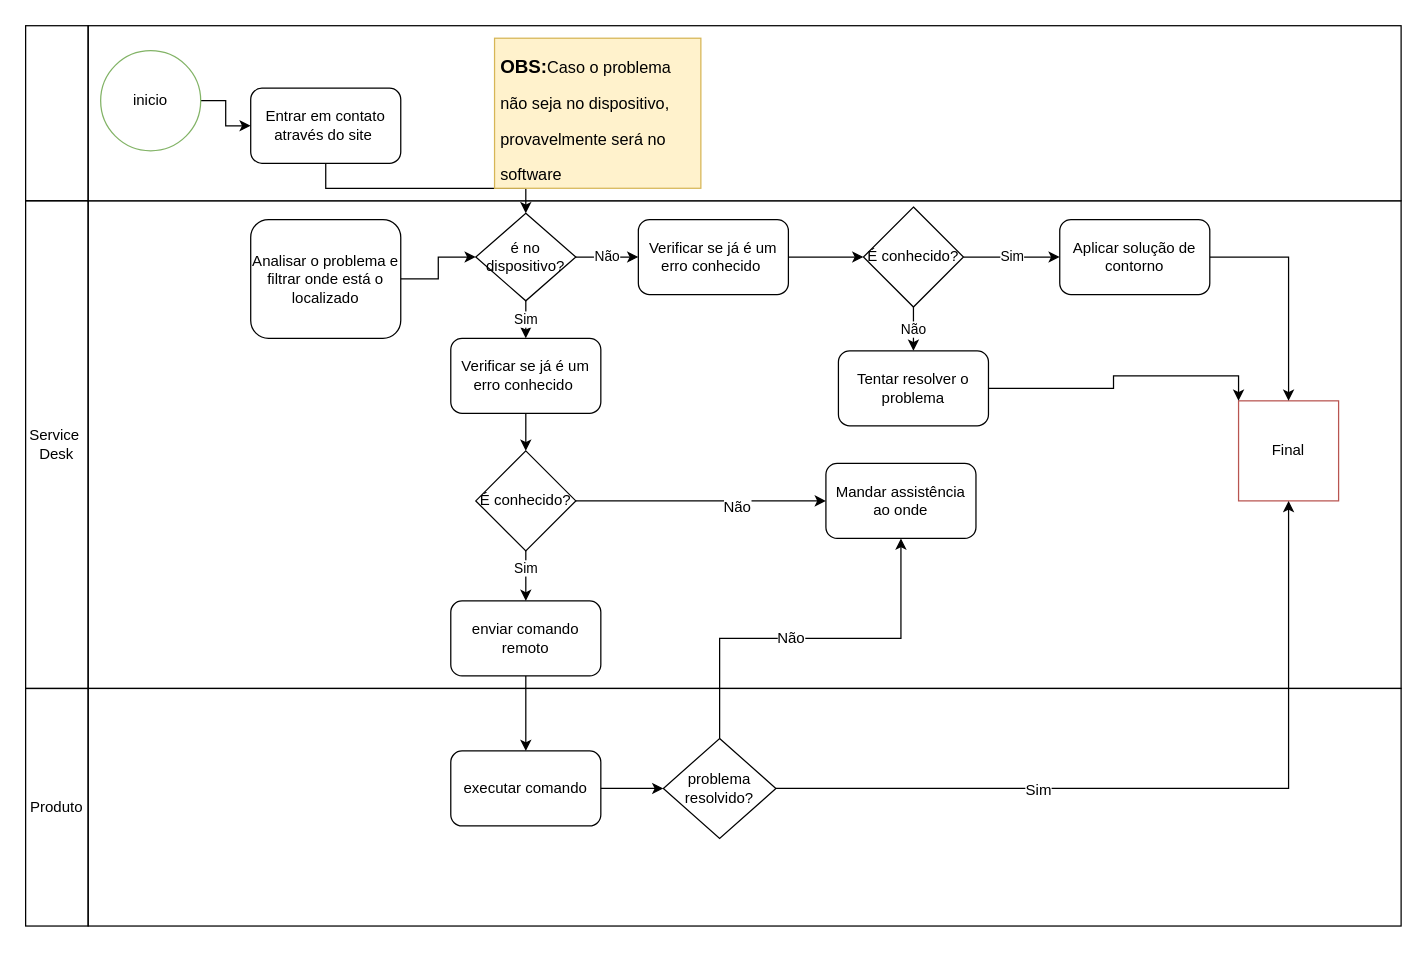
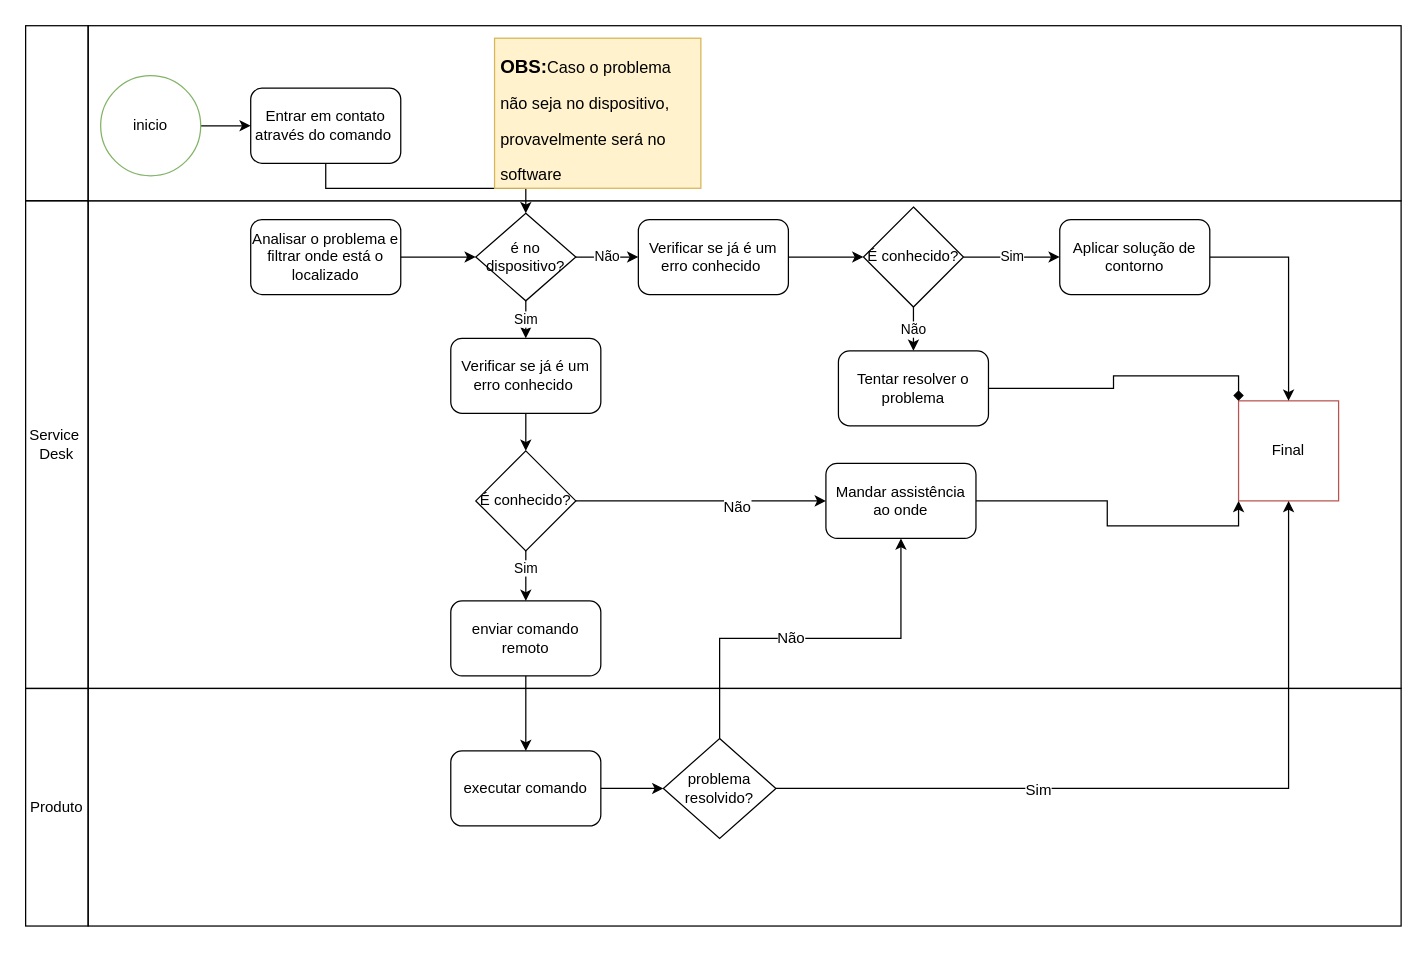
node "inicio": moved (151, 101) -> (151, 126)
node "Entrar em contato através do site": label "Entrar em contato através do site" -> "Entrar em contato através do comando"
node "Analisar o problema e filtrar onde está o localizado": size 150x119 -> 150x75
edge "Tentar resolver o problema" -> "Final": arrowhead classic -> diamond
edge "Mandar assistência ao onde" -> "Final": added
